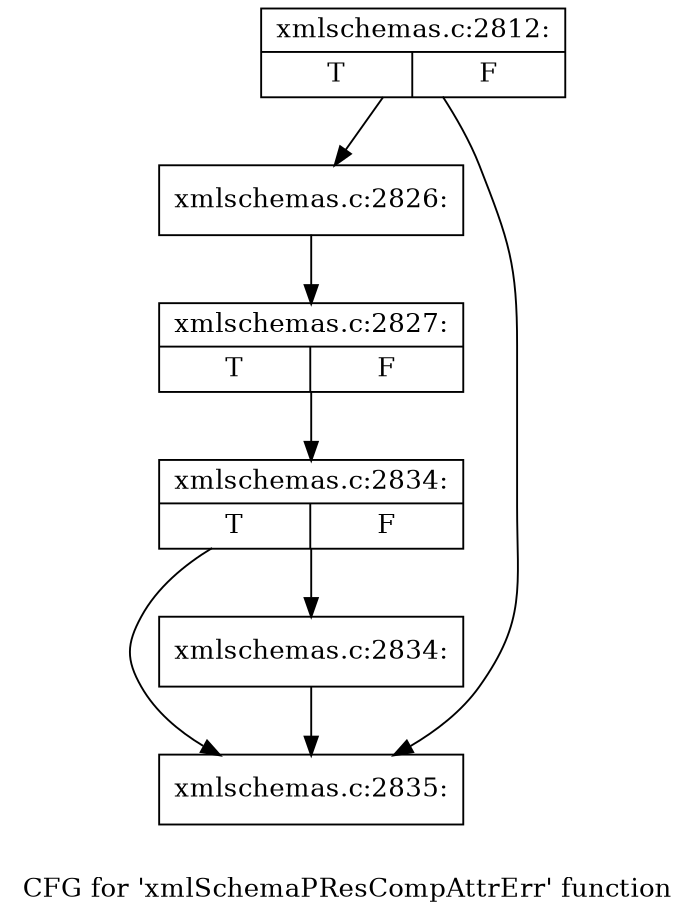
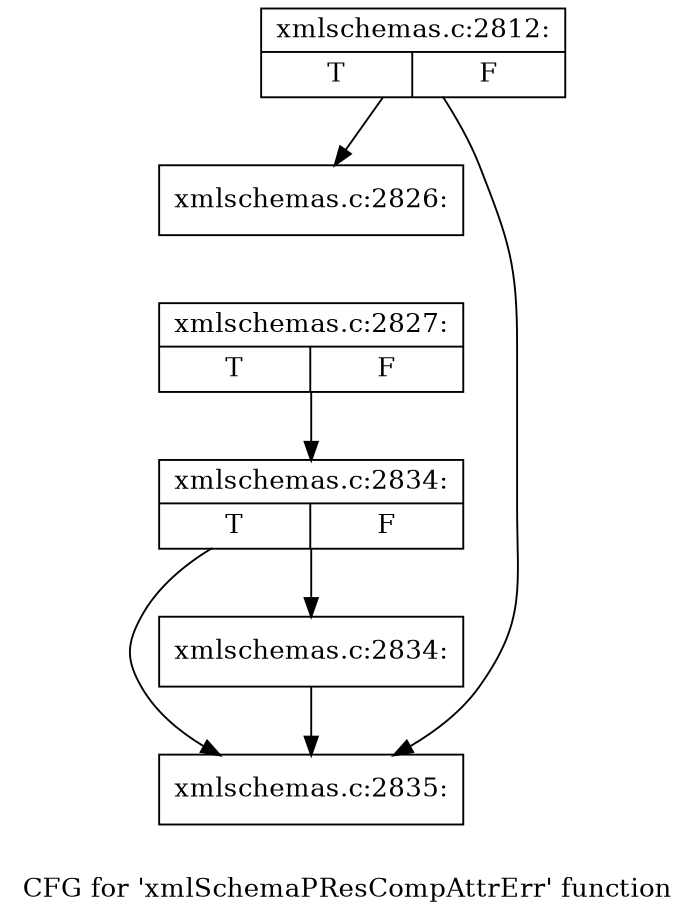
edge "xmlschemas.c:2826:" -> "xmlschemas.c:2827:": removed
